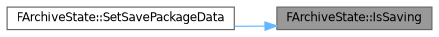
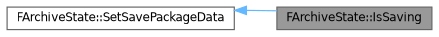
edge "FArchiveState::SetSavePackageData" -> "FArchiveState::IsSaving": reversed
